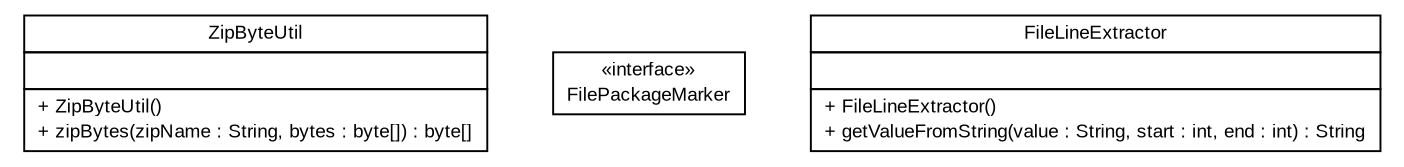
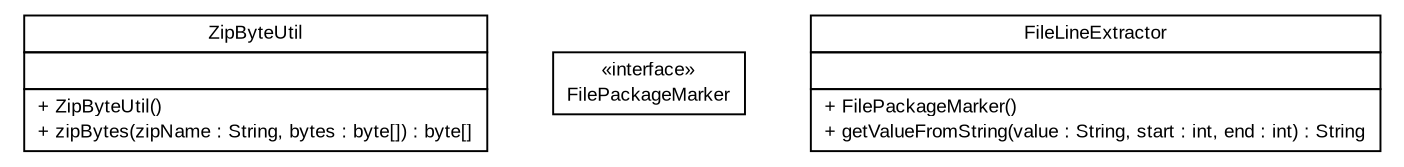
node "FileLineExtractor": text "+ FileLineExtractor()" -> "+ FilePackageMarker()"
